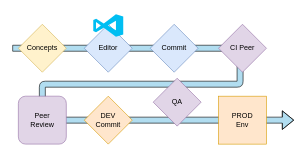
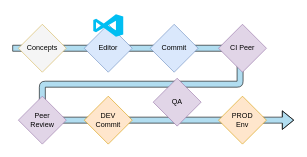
node "Concepts": fillcolor #fff2cc -> #f5f5f5
node "Peer Review": shape rounded rectangle -> diamond
node "PROD Env": shape rectangle -> diamond
